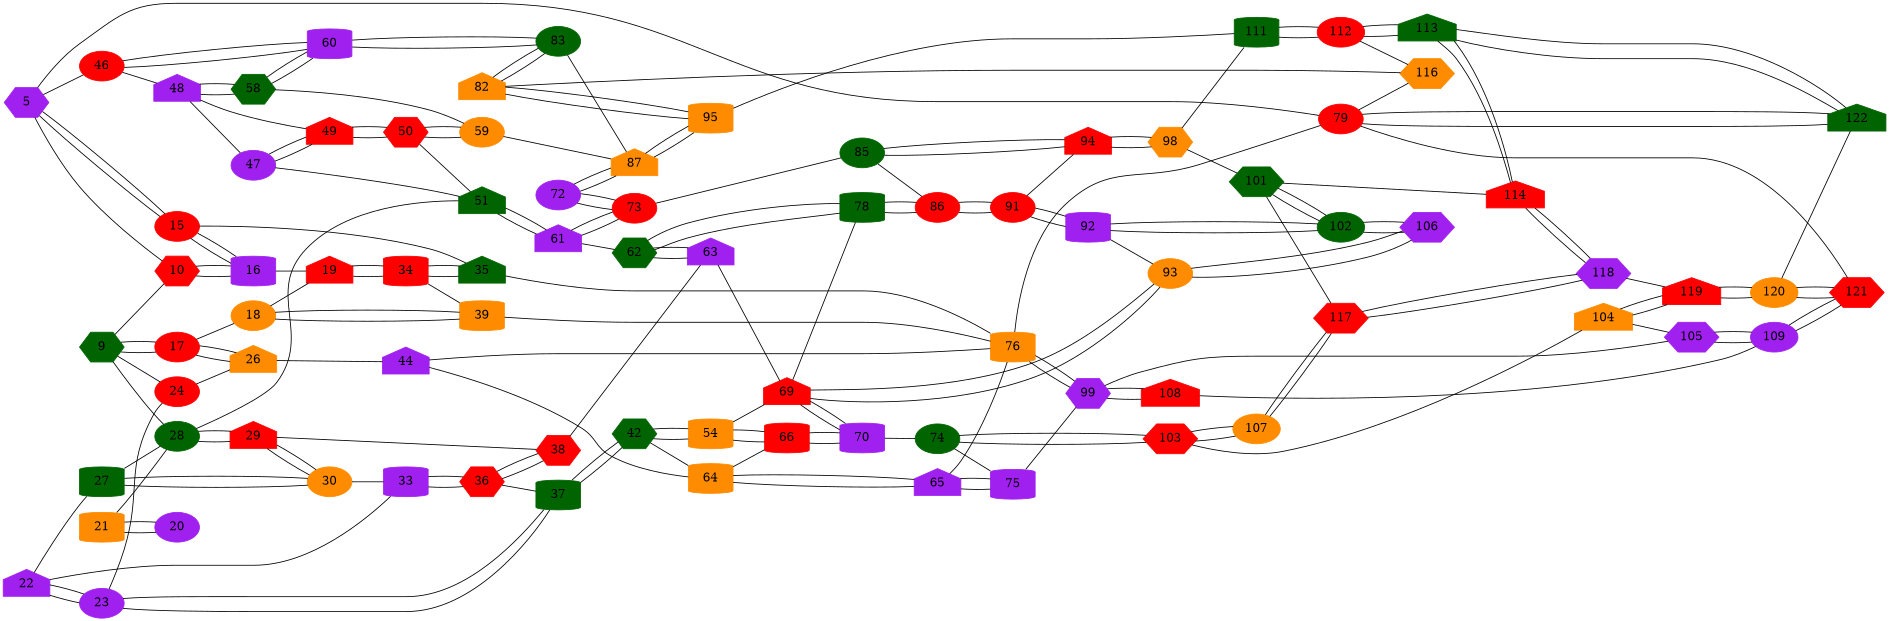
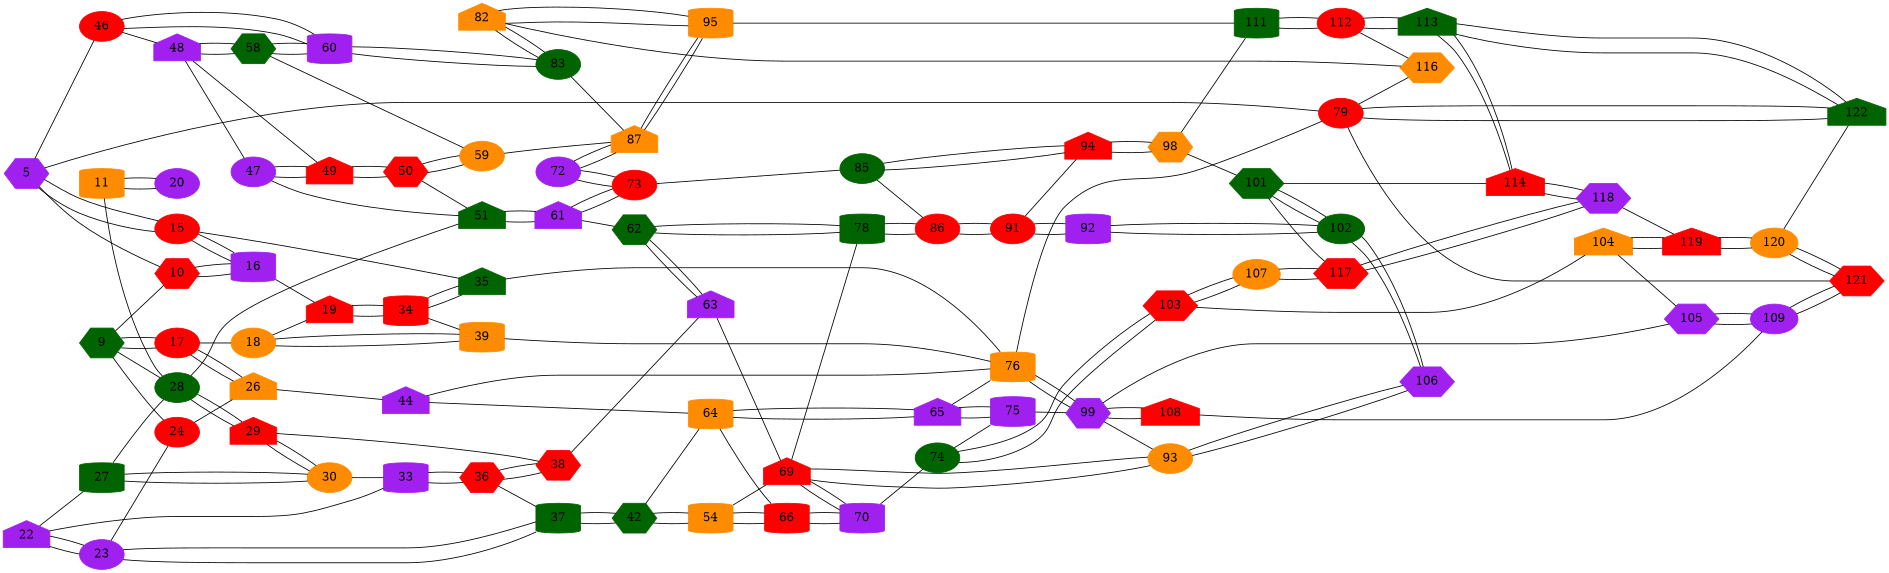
edge "92" -- "93": now "99" -- "93"
node "21": label "21" -> "11"
